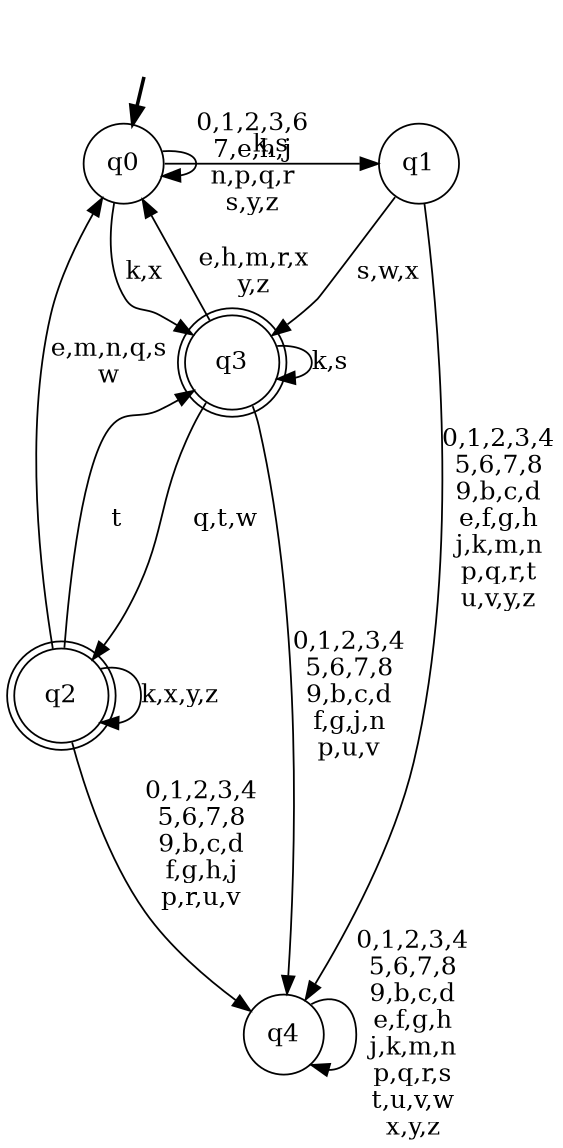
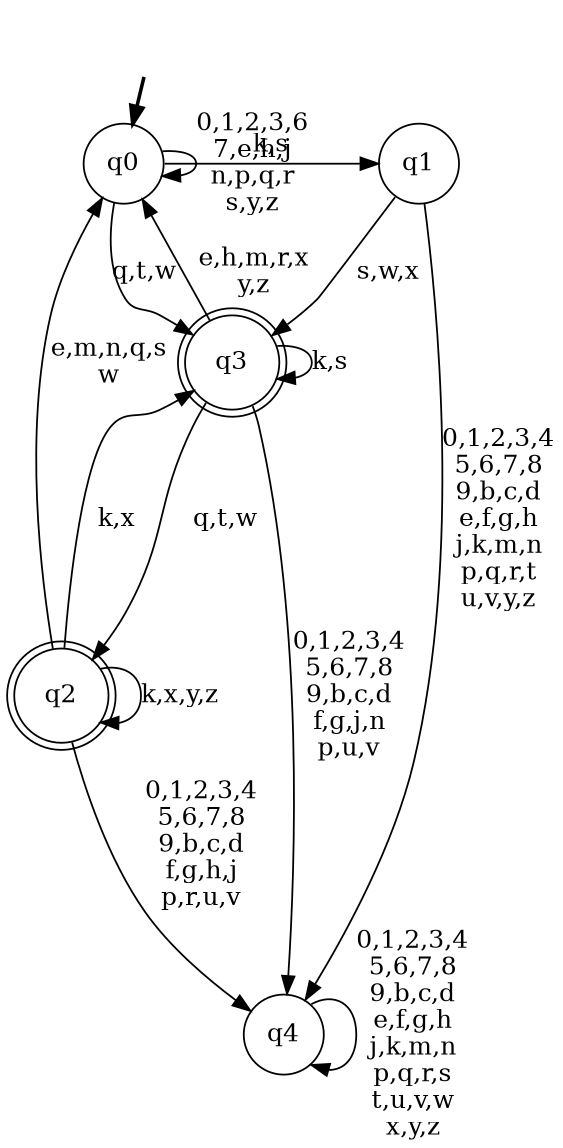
edge "q0" -> "q3": label "k,x" -> "q,t,w"
edge "q2" -> "q3": label "t" -> "k,x"
